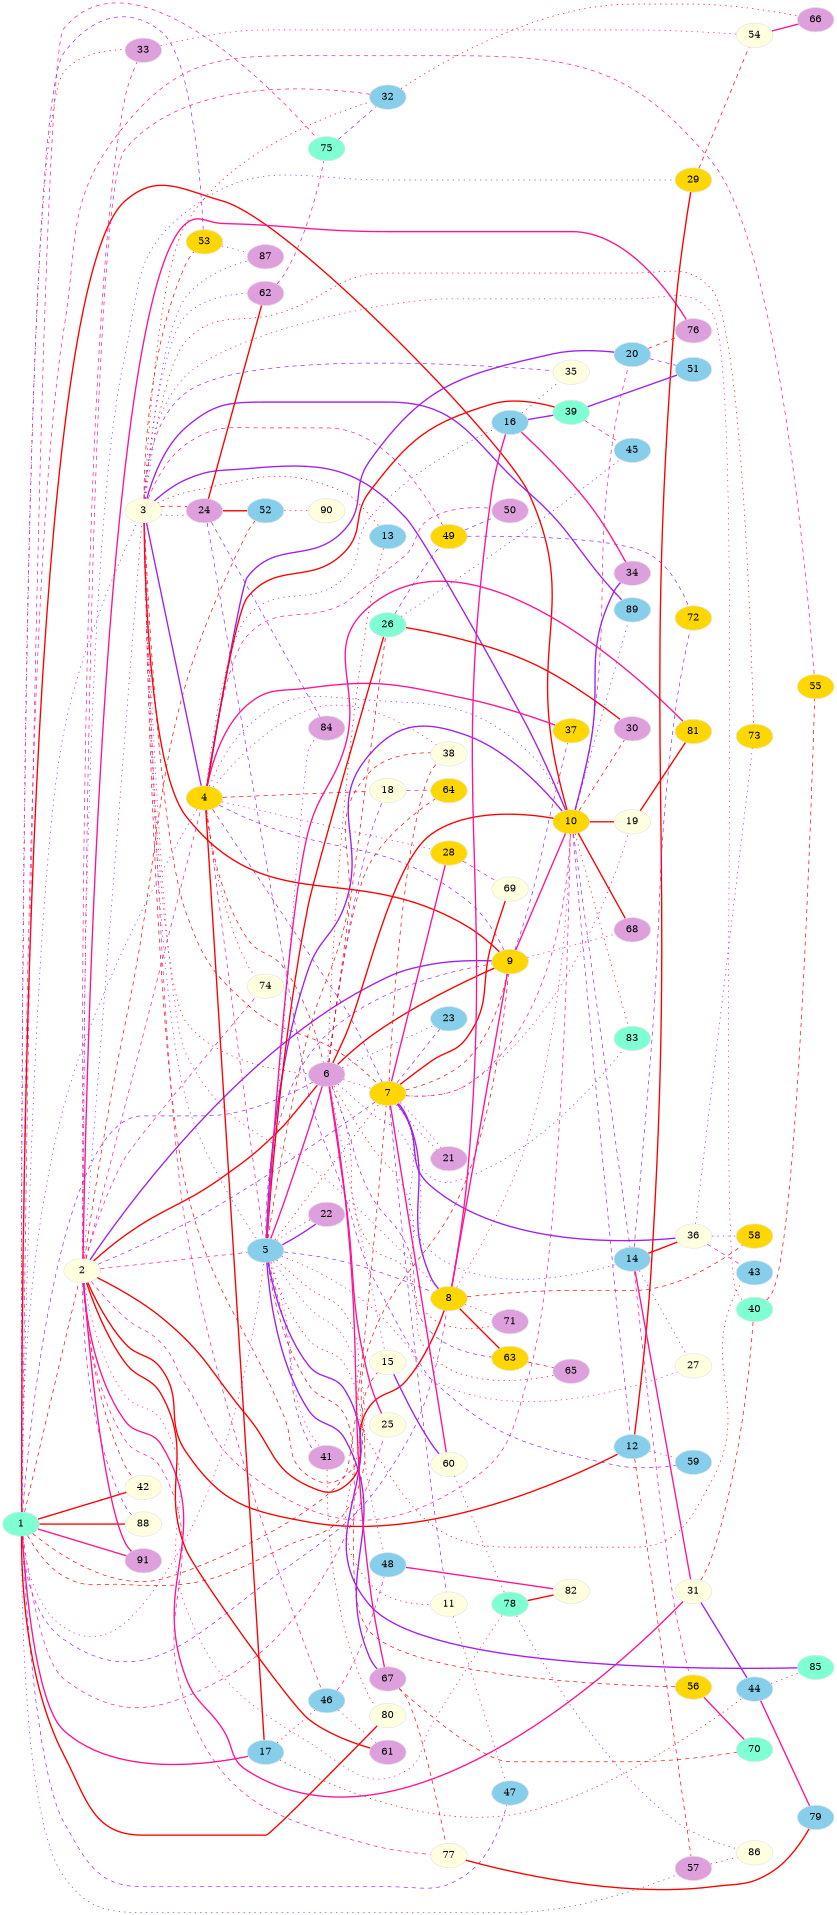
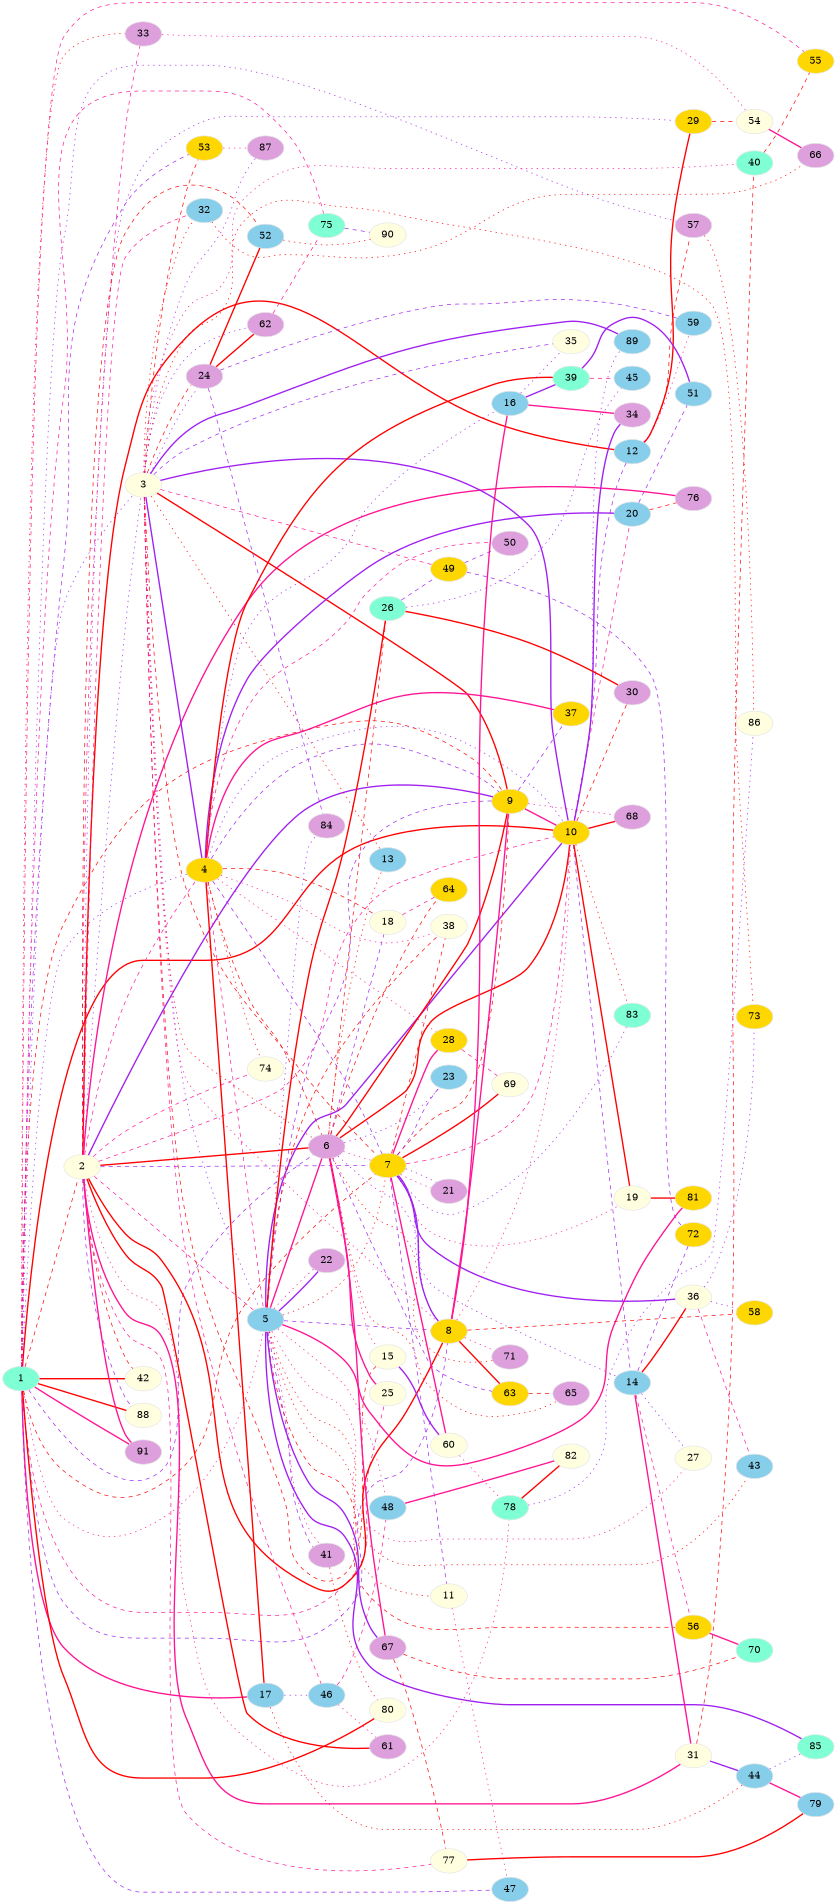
edge "32" -- "75": now "90" -- "75"
edge "46" -- "17": color red -> purple
